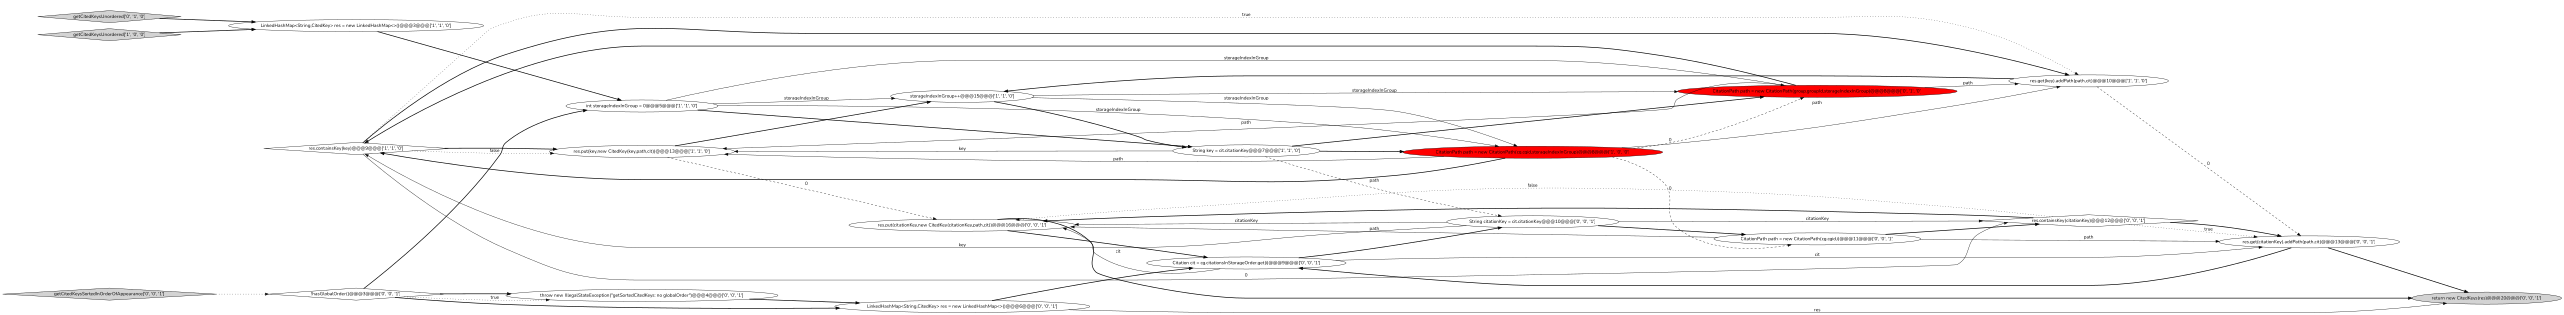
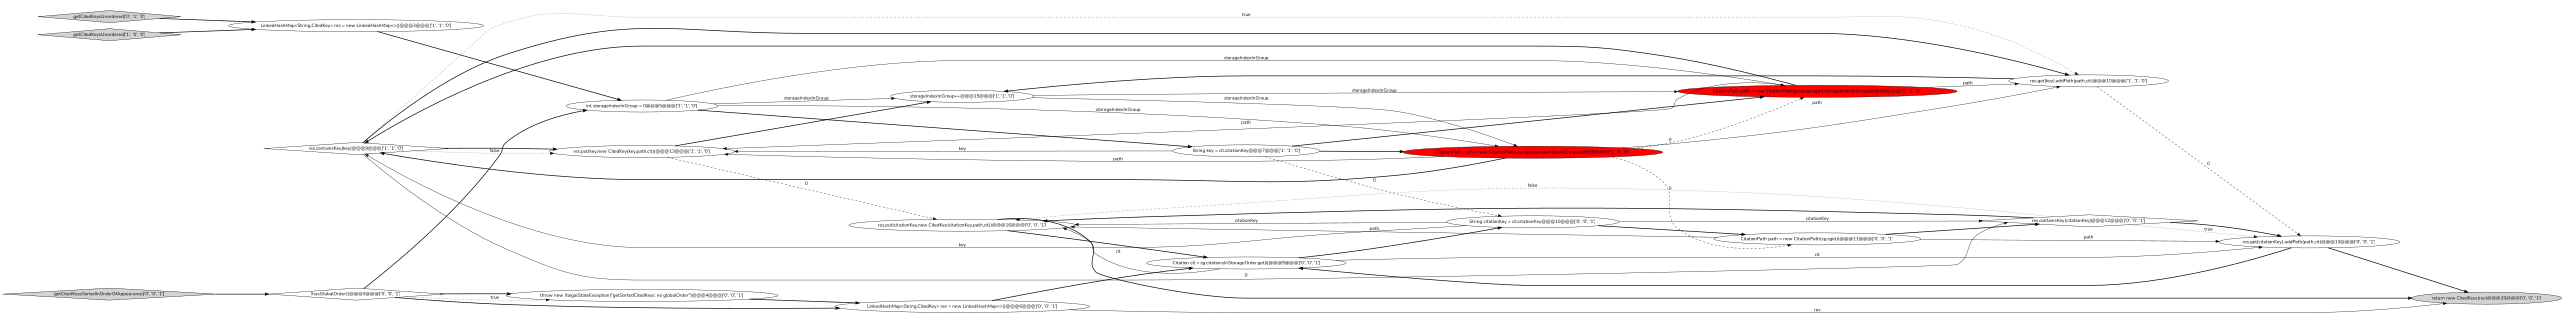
edge "storageIndexInGroup++@@@15@@@['1', '1', '0']" -> "String key = cit.citationKey@@@7@@@['1', '1', '0']": removed
edge "String key = cit.citationKey@@@7@@@['1', '1', '0']" -> "String citationKey = cit.citationKey@@@10@@@['0', '0', '1']": label "path" -> "0"
edge "getCitedKeysSortedInOrderOfAppearance['0', '0', '1']" -> "!hasGlobalOrder()@@@3@@@['0', '0', '1']": style dotted -> bold
